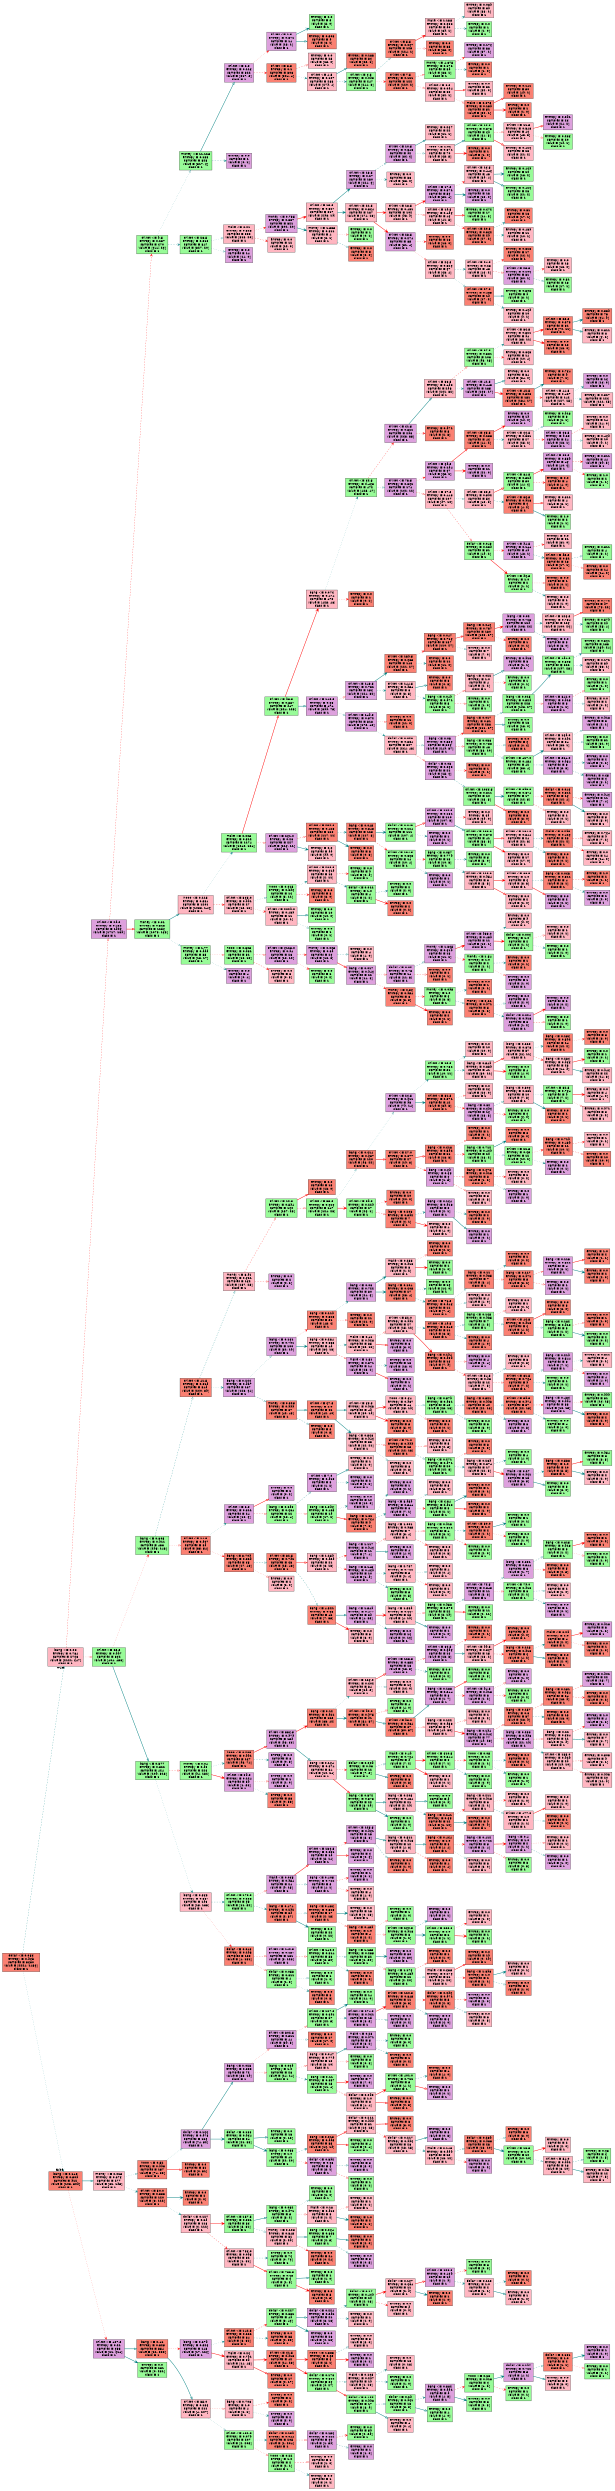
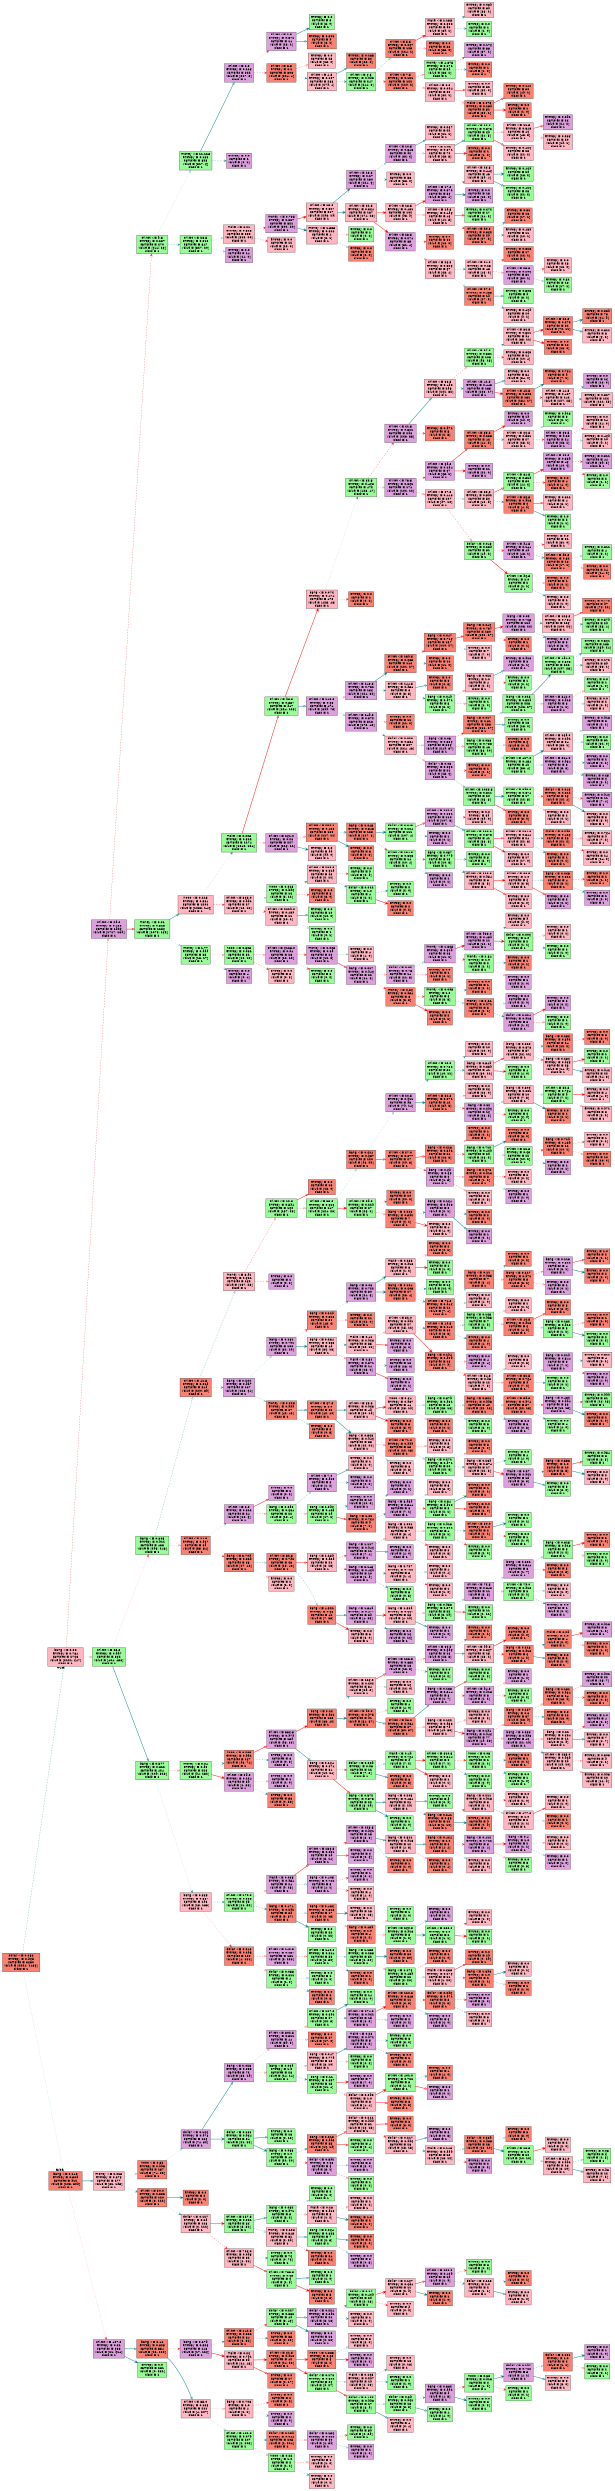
node "entropy = 0.286 samples = 20 value = [19, 1] class = 1": fillcolor palegreen -> lightpink
node "entropy = 0.0 samples = 30 value = [0, 30] class = 1": fillcolor plum -> salmon
node "entropy = 0.0 samples = 31 value = [0, 31] class = 1": removed
